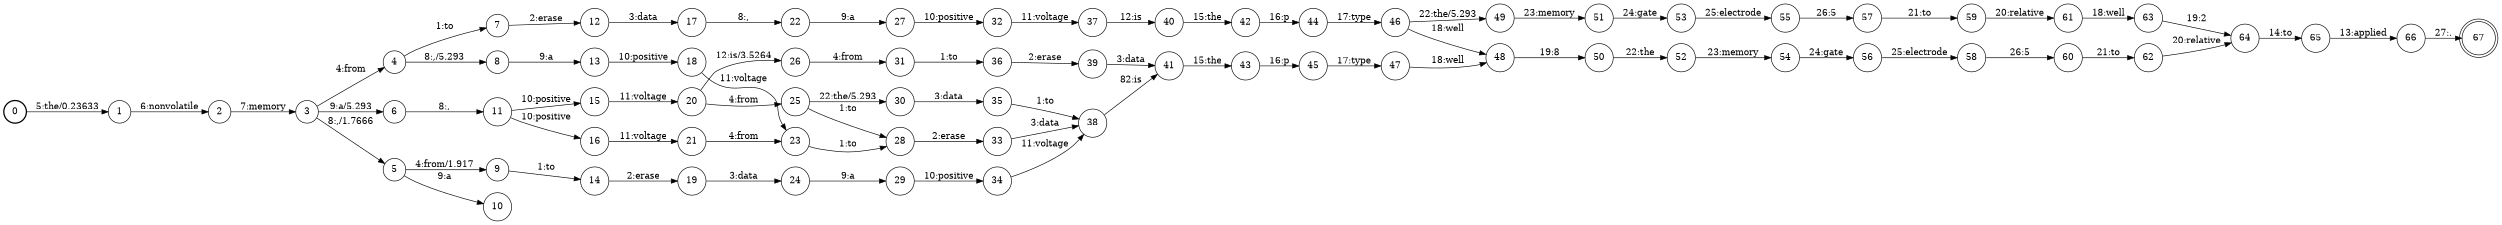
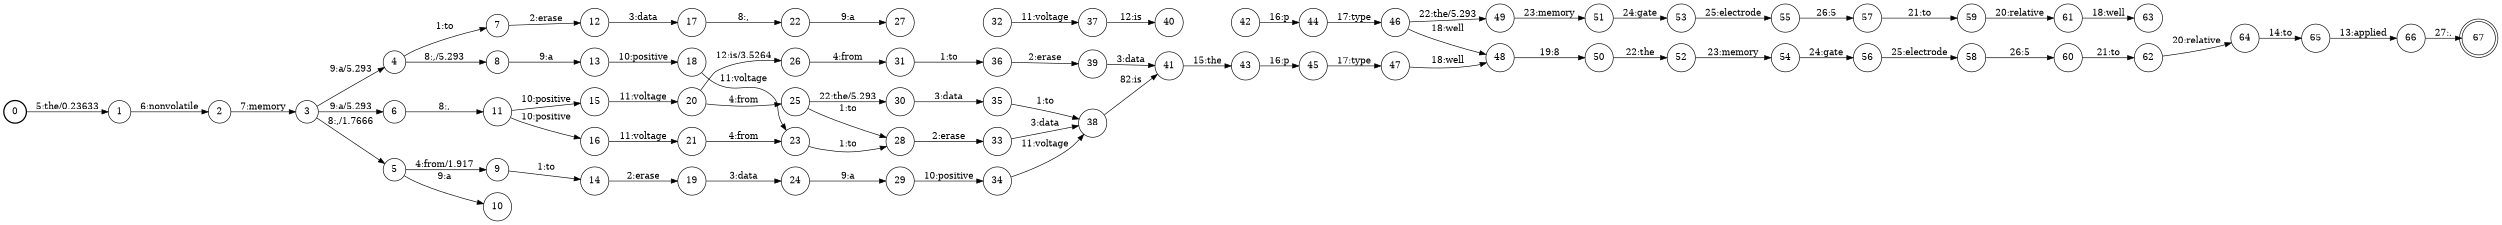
edge "27" -> "32": removed, label "10:positive"
edge "40" -> "42": removed, label "15:the"
edge "63" -> "64": removed, label "19:2"
edge "3" -> "4": label "4:from" -> "9:a/5.293"
